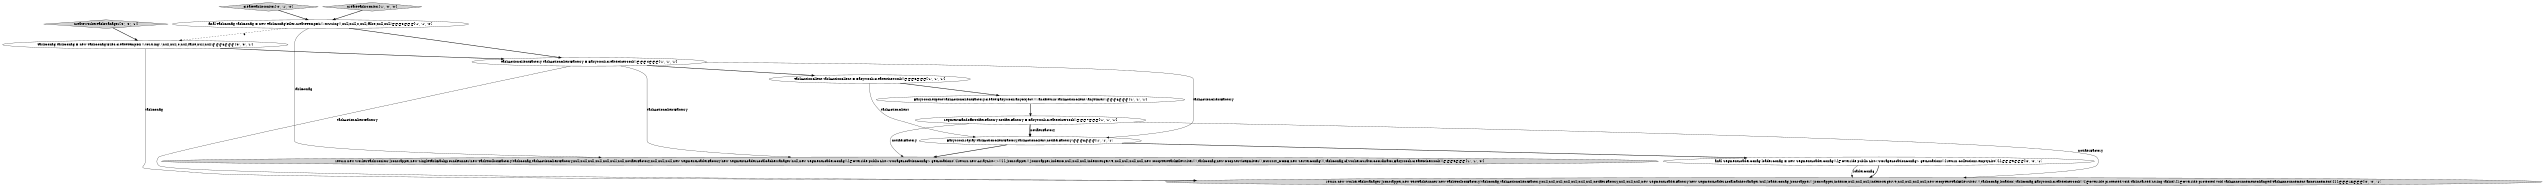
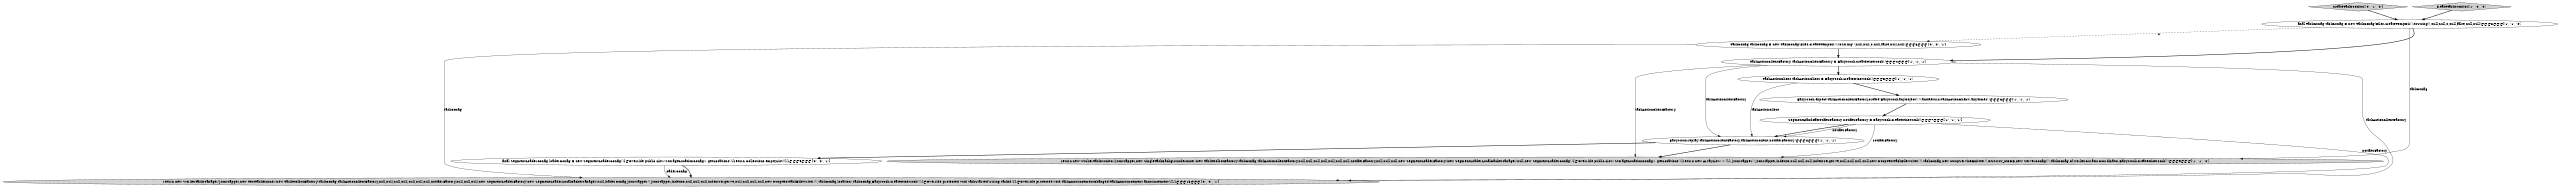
node "createWorkerTaskManager['0', '0', '1']": removed
